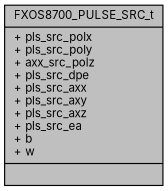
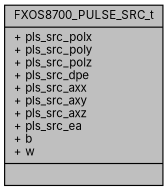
node "FXOS8700_PULSE_SRC_t": text "+ axx_src_polz" -> "+ pls_src_polz"
